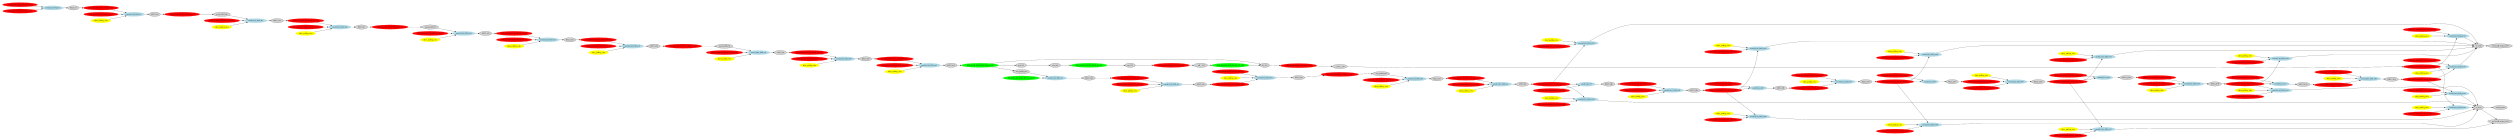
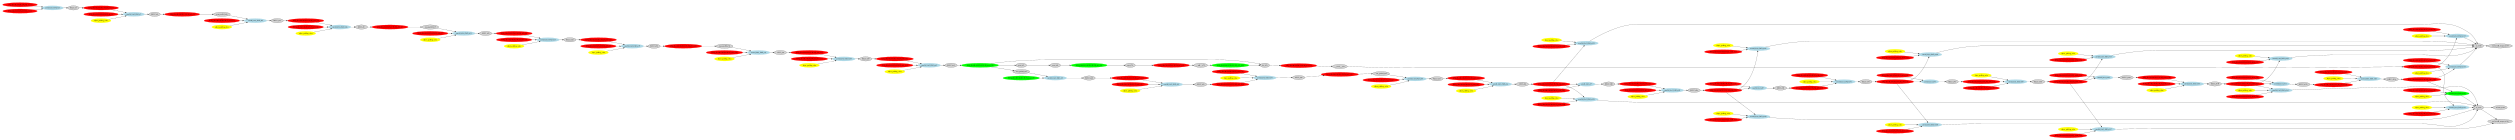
node "conv2d_k3x3_PAD_#145": fillcolor lightblue -> green
